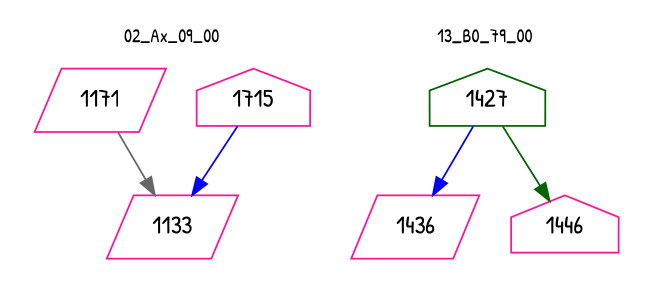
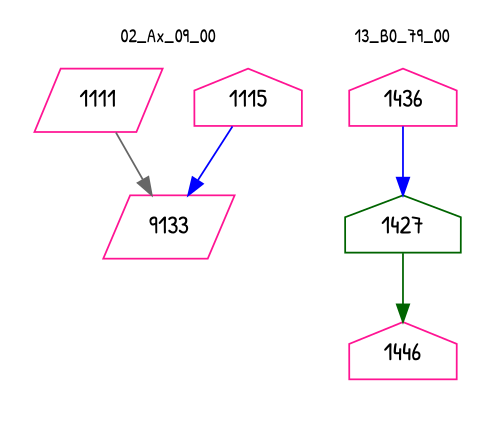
node "1171": label "1171" -> "1111"
node "1715": label "1715" -> "1115"
edge "1427" -> "1436": reversed
node "1133": label "1133" -> "9133"
node "1436": shape parallelogram -> house
